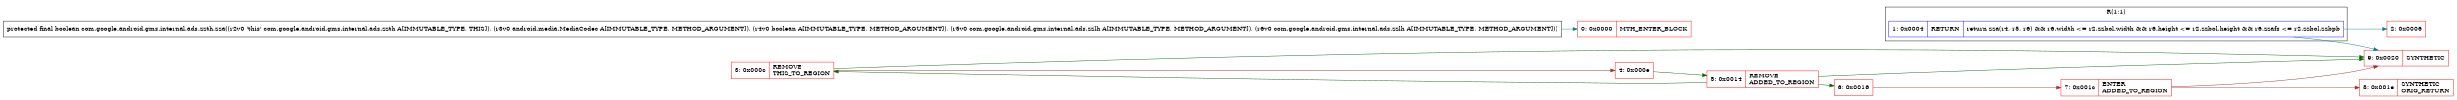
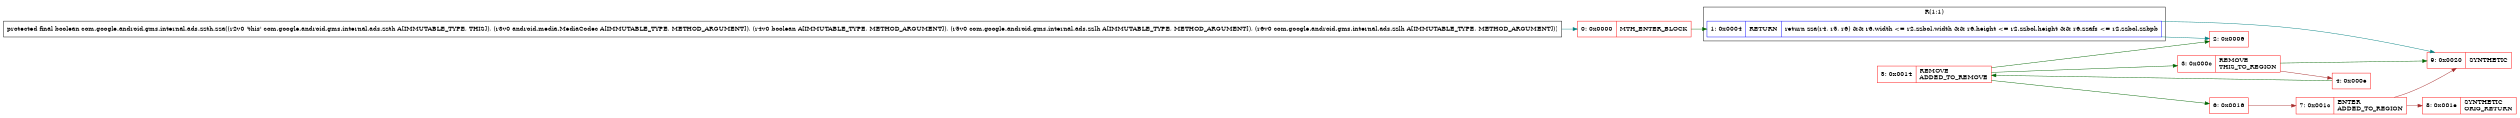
edge "0: 0x0000" -> "1: 0x0004": added
edge "5: 0x0014" -> "9: 0x0020": now "5: 0x0014" -> "2: 0x0006"
node "5: 0x0014": text "ADDED_TO_REGION" -> "ADDED_TO_REMOVE"
